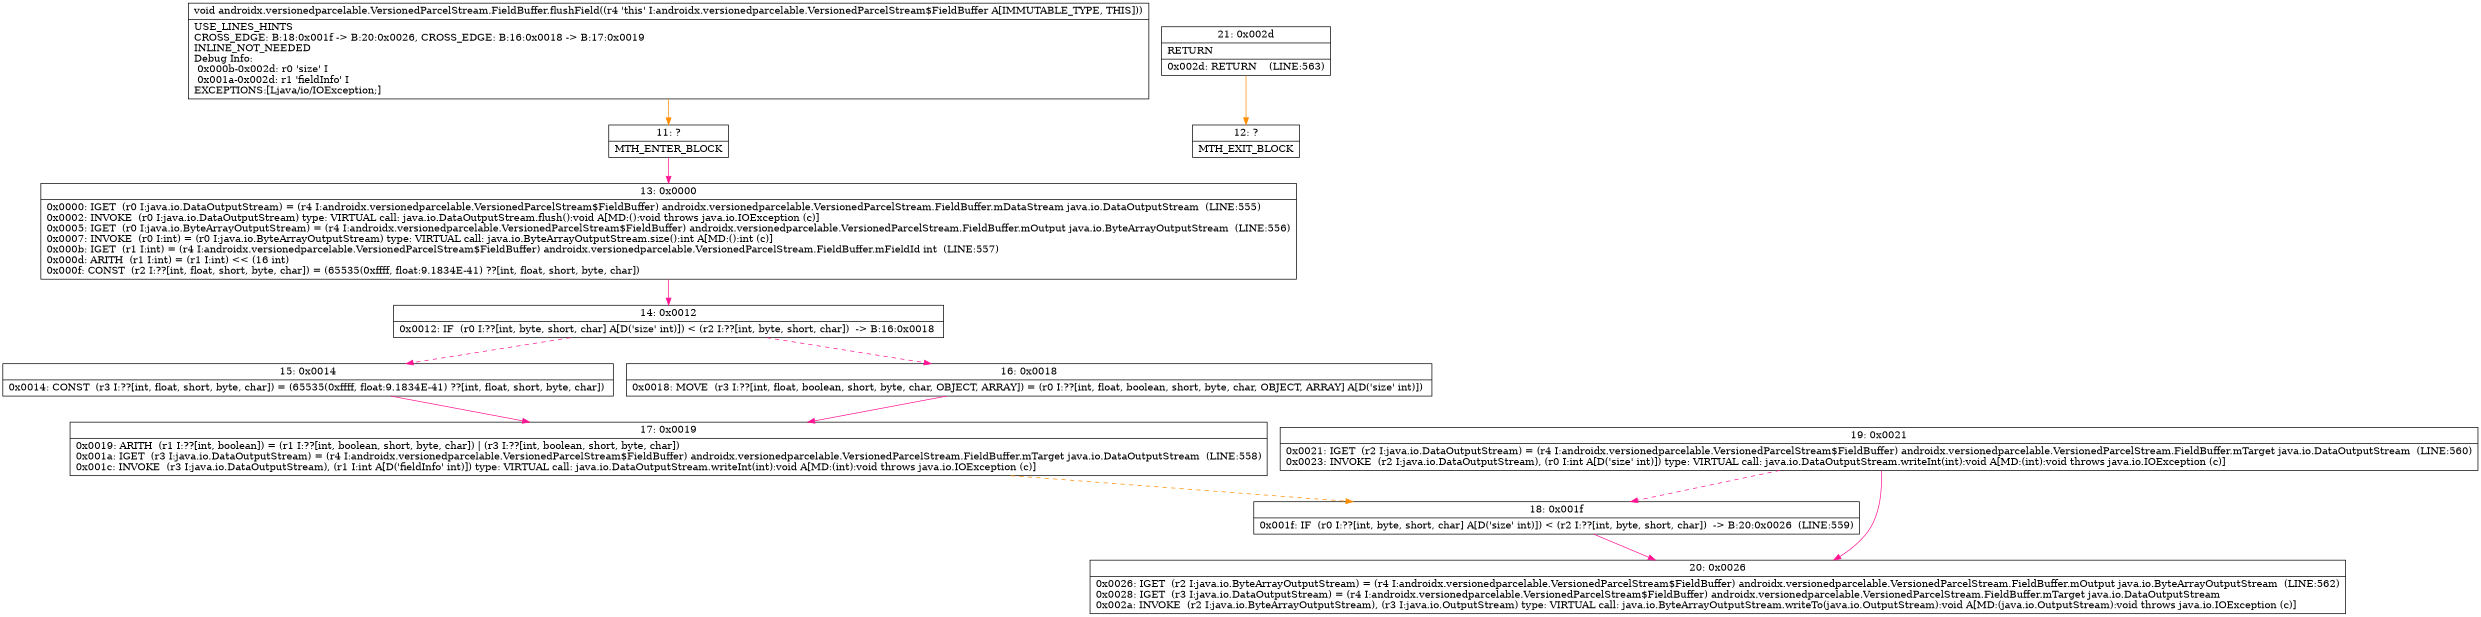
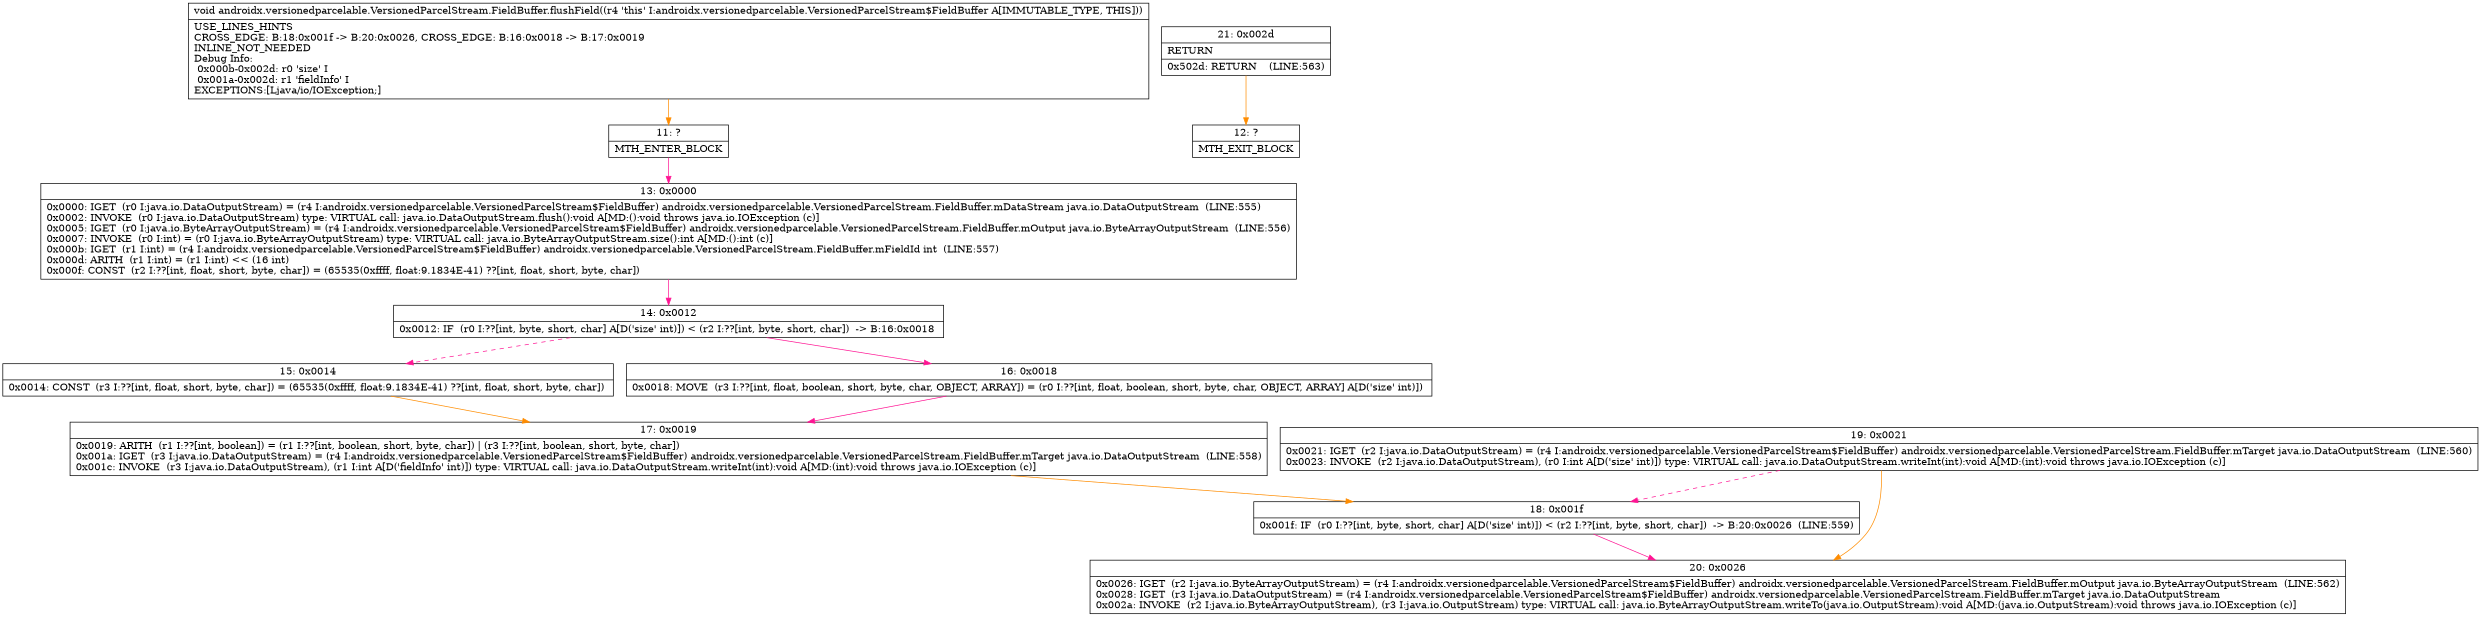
node "21: 0x002d": text "0x002d: RETURN    (LINE:563)" -> "0x502d: RETURN    (LINE:563)"
edge "14: 0x0012" -> "16: 0x0018": style dashed -> solid
edge "15: 0x0014" -> "17: 0x0019": color deeppink -> darkorange
edge "17: 0x0019" -> "18: 0x001f": style dashed -> solid
edge "19: 0x0021" -> "20: 0x0026": color deeppink -> darkorange
